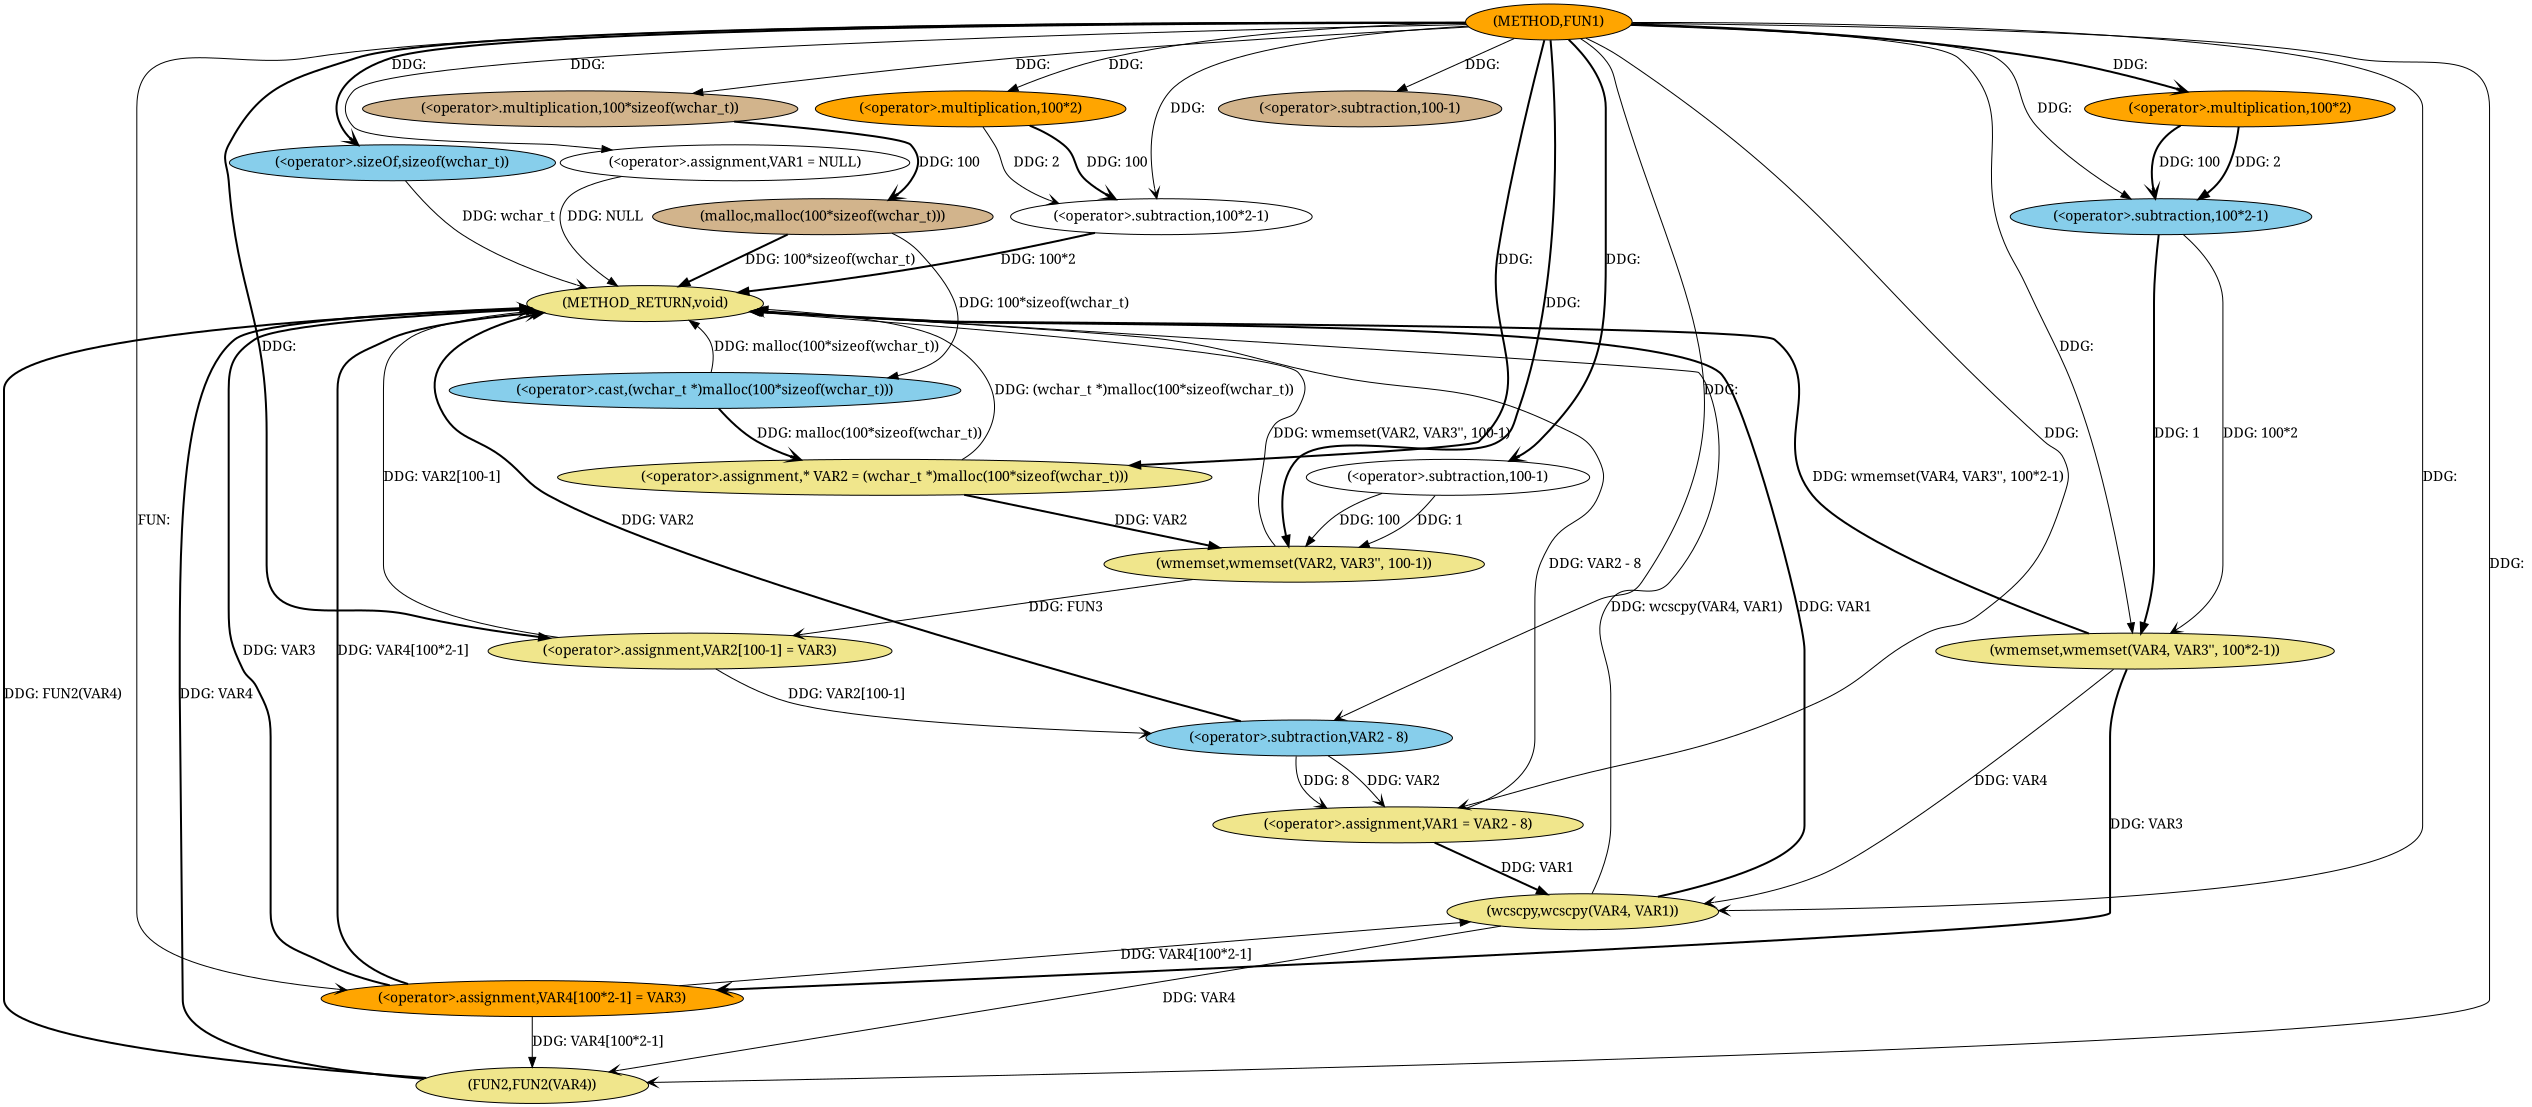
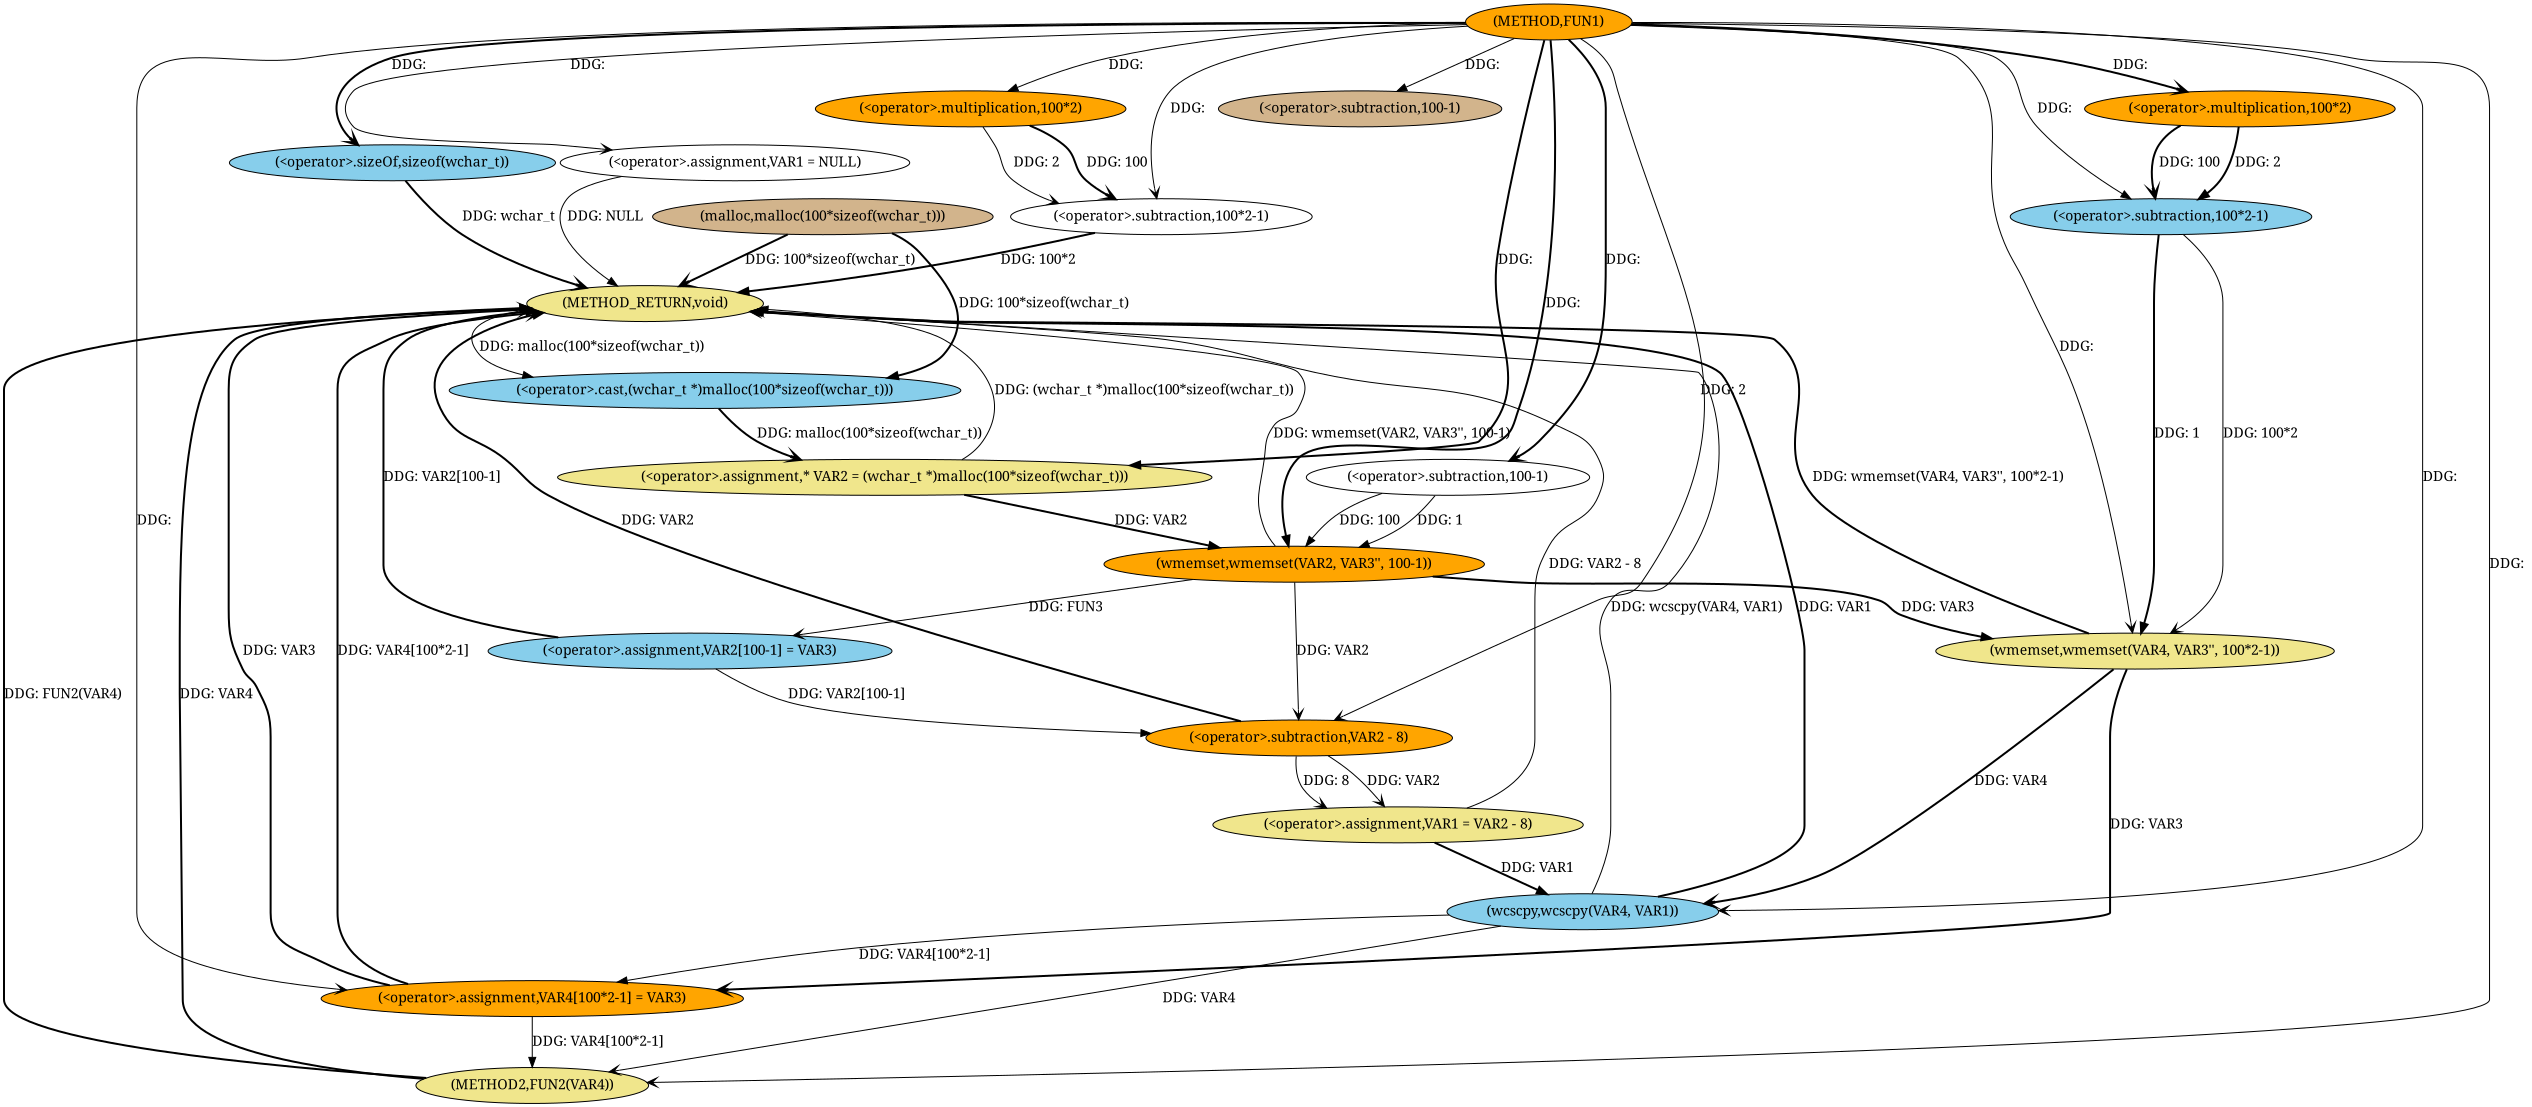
edge "(METHOD,FUN1)" -> "(<operator>.assignment,VAR1 = NULL)": arrowhead normal -> vee
edge "(METHOD,FUN1)" -> "(<operator>.assignment,VAR2[100-1] = VAR3)": removed, label "DDG:"
node "(<operator>.multiplication,100*sizeof(wchar_t))": removed
edge "(METHOD,FUN1)" -> "(wmemset,wmemset(VAR4, VAR3'', 100*2-1))": arrowhead normal -> vee
edge "(<operator>.sizeOf,sizeof(wchar_t))" -> "(METHOD_RETURN,void)": style solid -> bold
edge "(malloc,malloc(100*sizeof(wchar_t)))" -> "(METHOD_RETURN,void)": arrowhead normal -> vee
edge "(malloc,malloc(100*sizeof(wchar_t)))" -> "(<operator>.cast,(wchar_t *)malloc(100*sizeof(wchar_t)))": style solid -> bold
edge "(wmemset,wmemset(VAR2, VAR3'', 100-1))" -> "(METHOD_RETURN,void)": arrowhead normal -> vee
edge "(<operator>.cast,(wchar_t *)malloc(100*sizeof(wchar_t)))" -> "(METHOD_RETURN,void)": reversed
edge "(METHOD,FUN1)" -> "(<operator>.subtraction,VAR2 - 8)": label "DDG: " -> "DDG: 2"
edge "(<operator>.assignment,VAR2[100-1] = VAR3)" -> "(METHOD_RETURN,void)": style solid -> bold
edge "(METHOD,FUN1)" -> "(<operator>.assignment,VAR1 = VAR2 - 8)": removed, label "DDG:"
edge "(METHOD,FUN1)" -> "(<operator>.assignment,VAR4[100*2-1] = VAR3)": label "FUN: " -> "DDG: "
node "(wmemset,wmemset(VAR2, VAR3'', 100-1))": fillcolor khaki -> orange
edge "(wmemset,wmemset(VAR2, VAR3'', 100-1))" -> "(wmemset,wmemset(VAR4, VAR3'', 100*2-1))": added, label "DDG: VAR3"
edge "(wmemset,wmemset(VAR2, VAR3'', 100-1))" -> "(<operator>.subtraction,VAR2 - 8)": added, label "DDG: VAR2"
node "(<operator>.assignment,VAR2[100-1] = VAR3)": fillcolor khaki -> skyblue
edge "(<operator>.assignment,VAR2[100-1] = VAR3)" -> "(<operator>.subtraction,VAR2 - 8)": arrowhead vee -> normal
node "(<operator>.subtraction,VAR2 - 8)": fillcolor skyblue -> orange
edge "(wmemset,wmemset(VAR4, VAR3'', 100*2-1))" -> "(wcscpy,wcscpy(VAR4, VAR1))": style solid -> bold
node "(wcscpy,wcscpy(VAR4, VAR1))": fillcolor khaki -> skyblue
edge "(<operator>.assignment,VAR4[100*2-1] = VAR3)" -> "(wcscpy,wcscpy(VAR4, VAR1))": reversed
node "(FUN2,FUN2(VAR4))": label "(FUN2,FUN2(VAR4))" -> "(METHOD2,FUN2(VAR4))"
